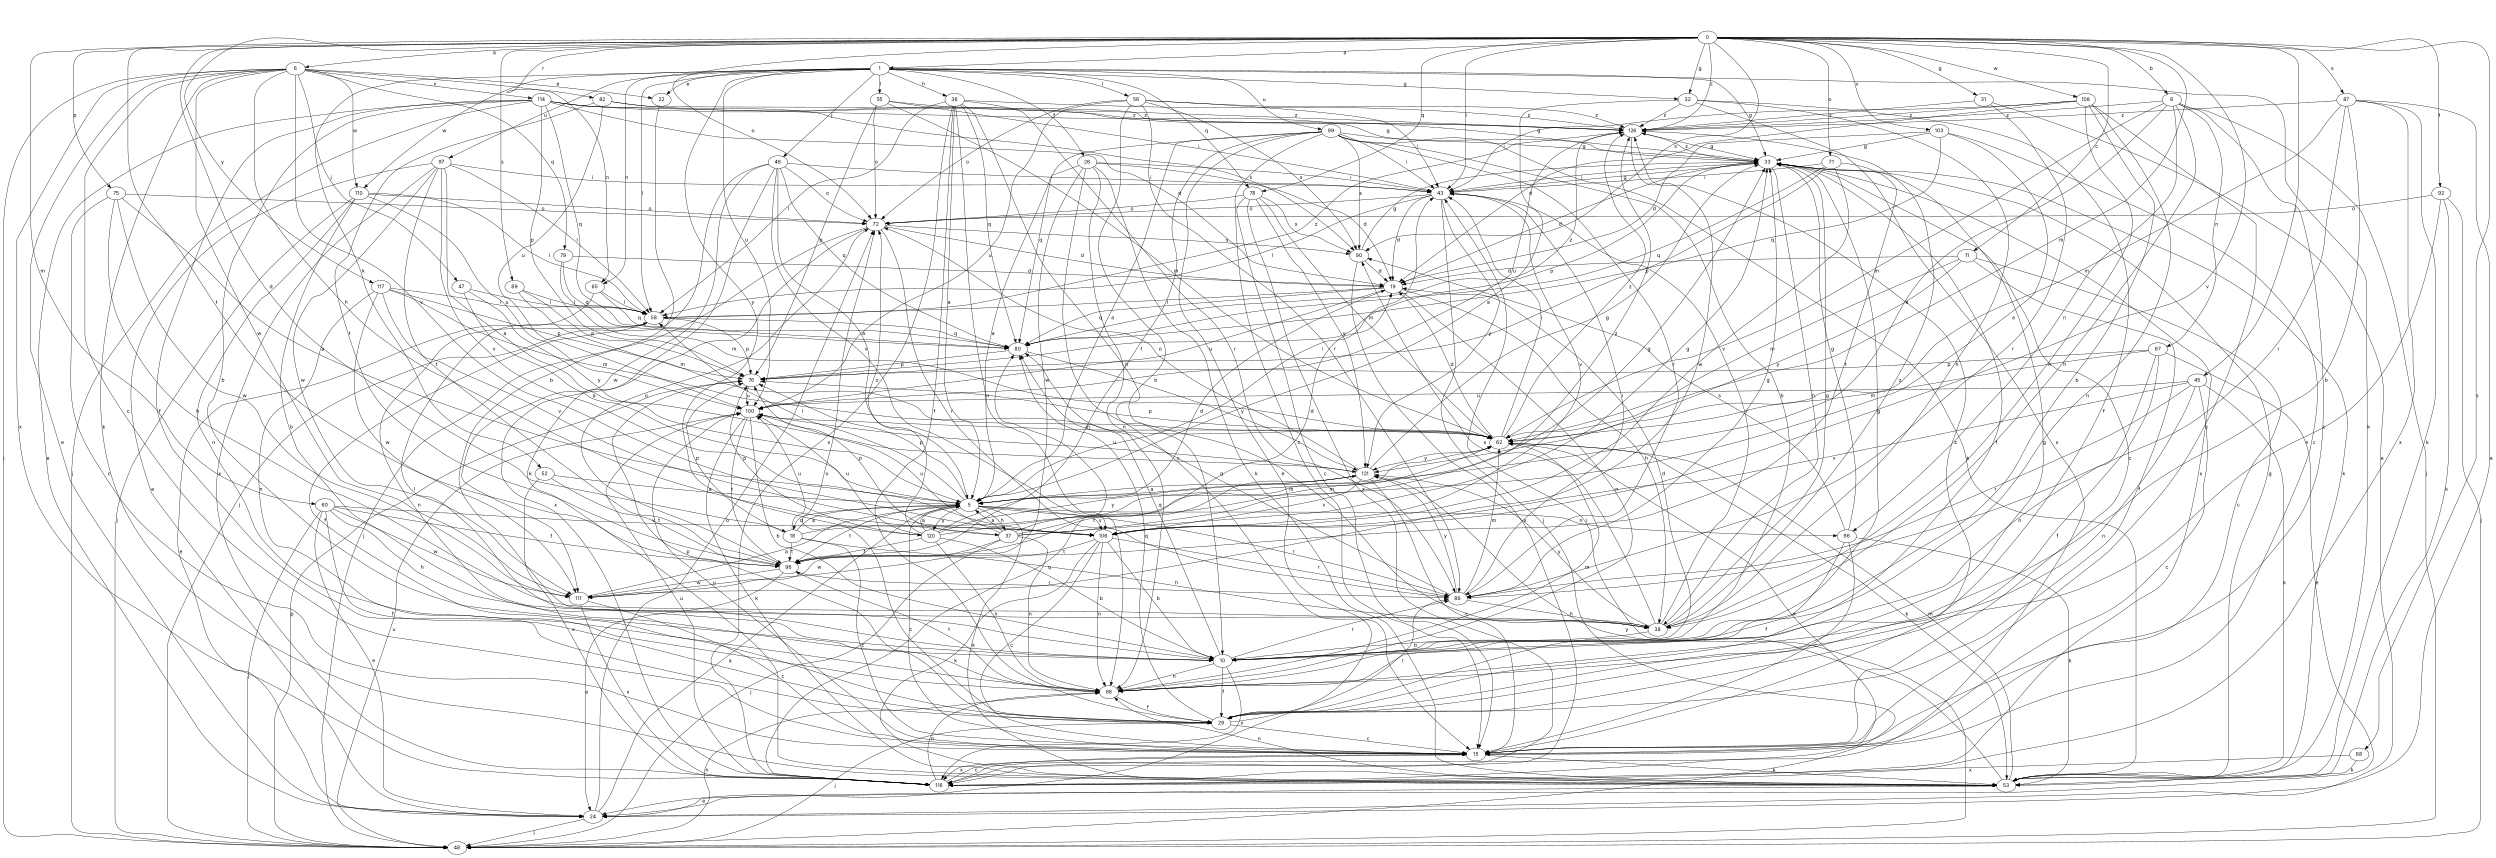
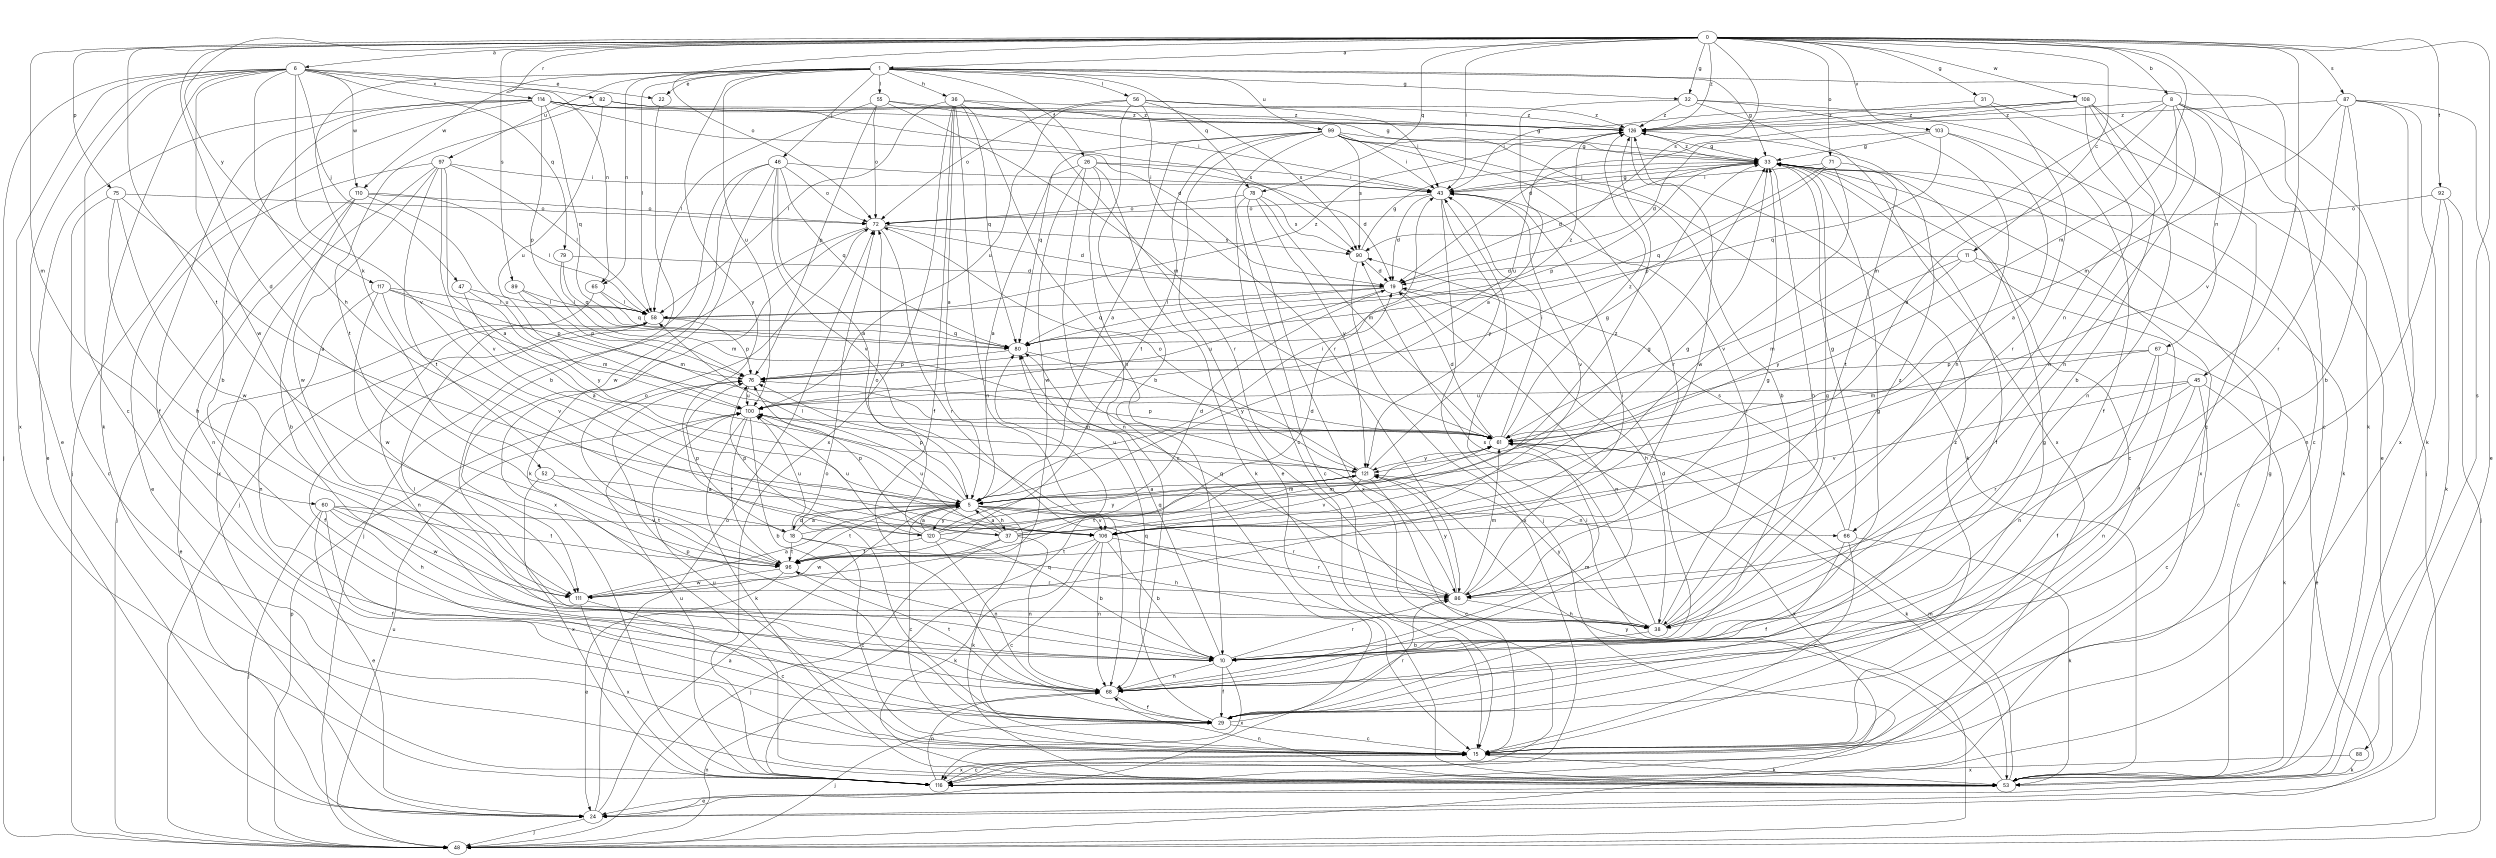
edge "43" -> "58": now "55" -> "58"
node "62": label "62" -> "61"
